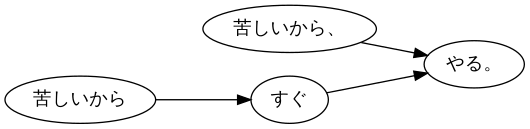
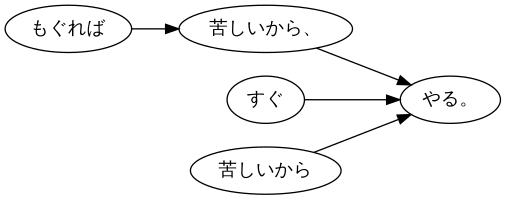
node "もぐれば": added
edge "苦しいから" -> "すぐ": now "苦しいから" -> "やる。"
